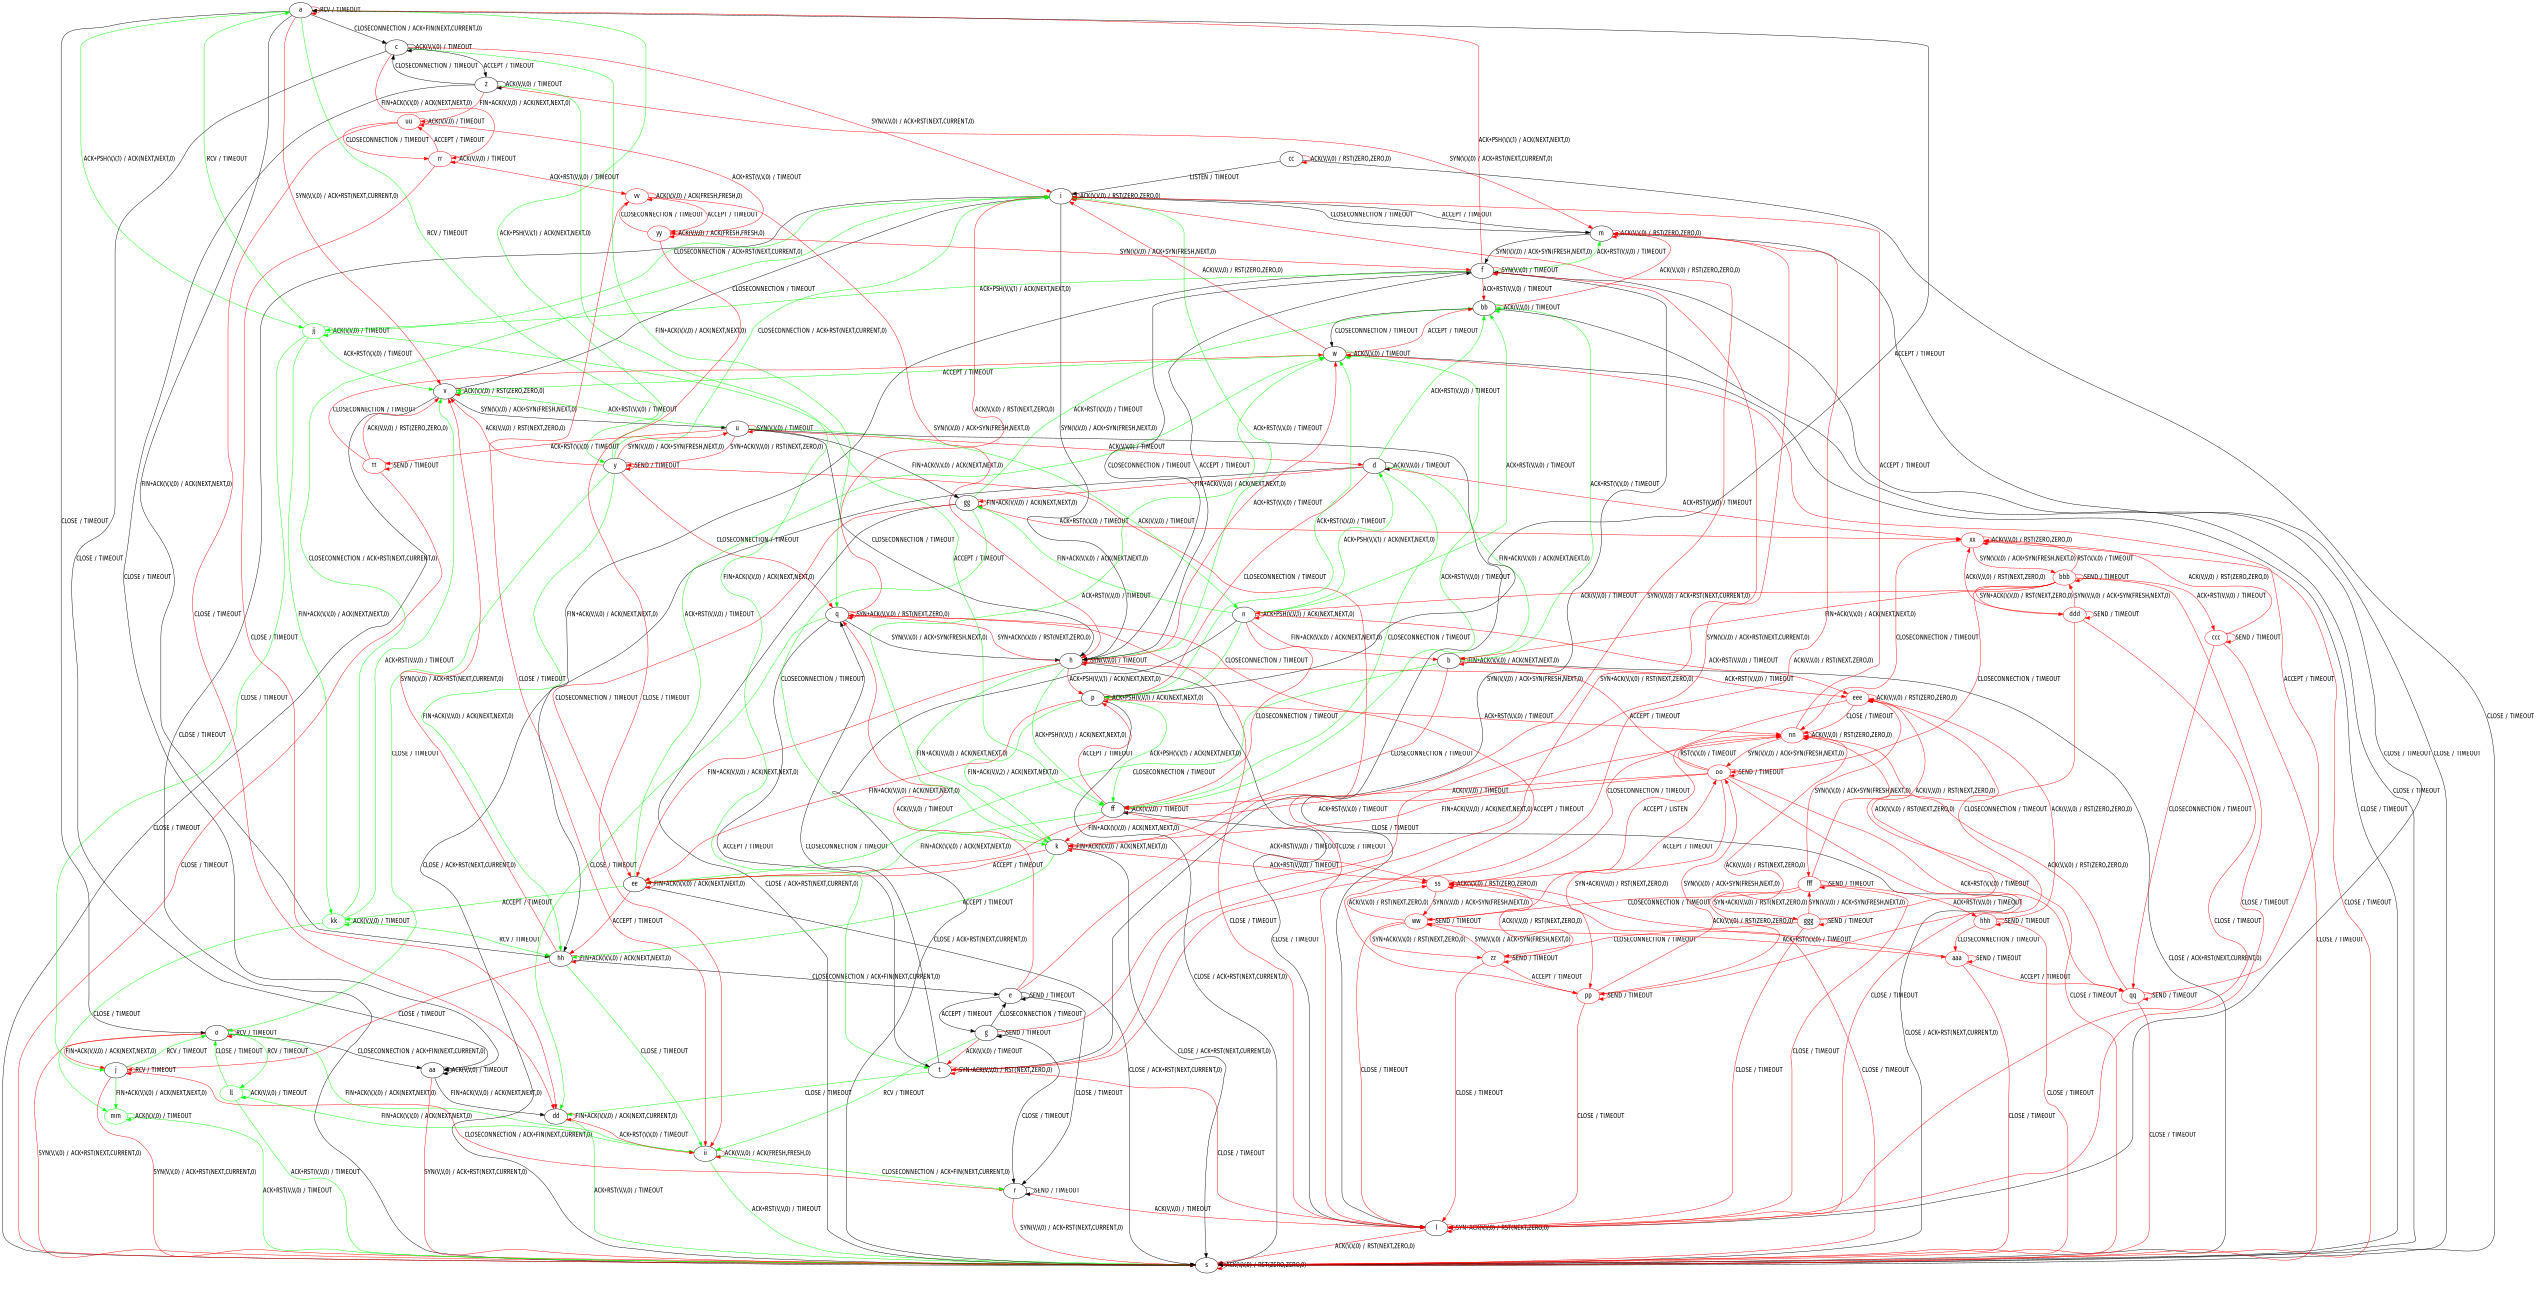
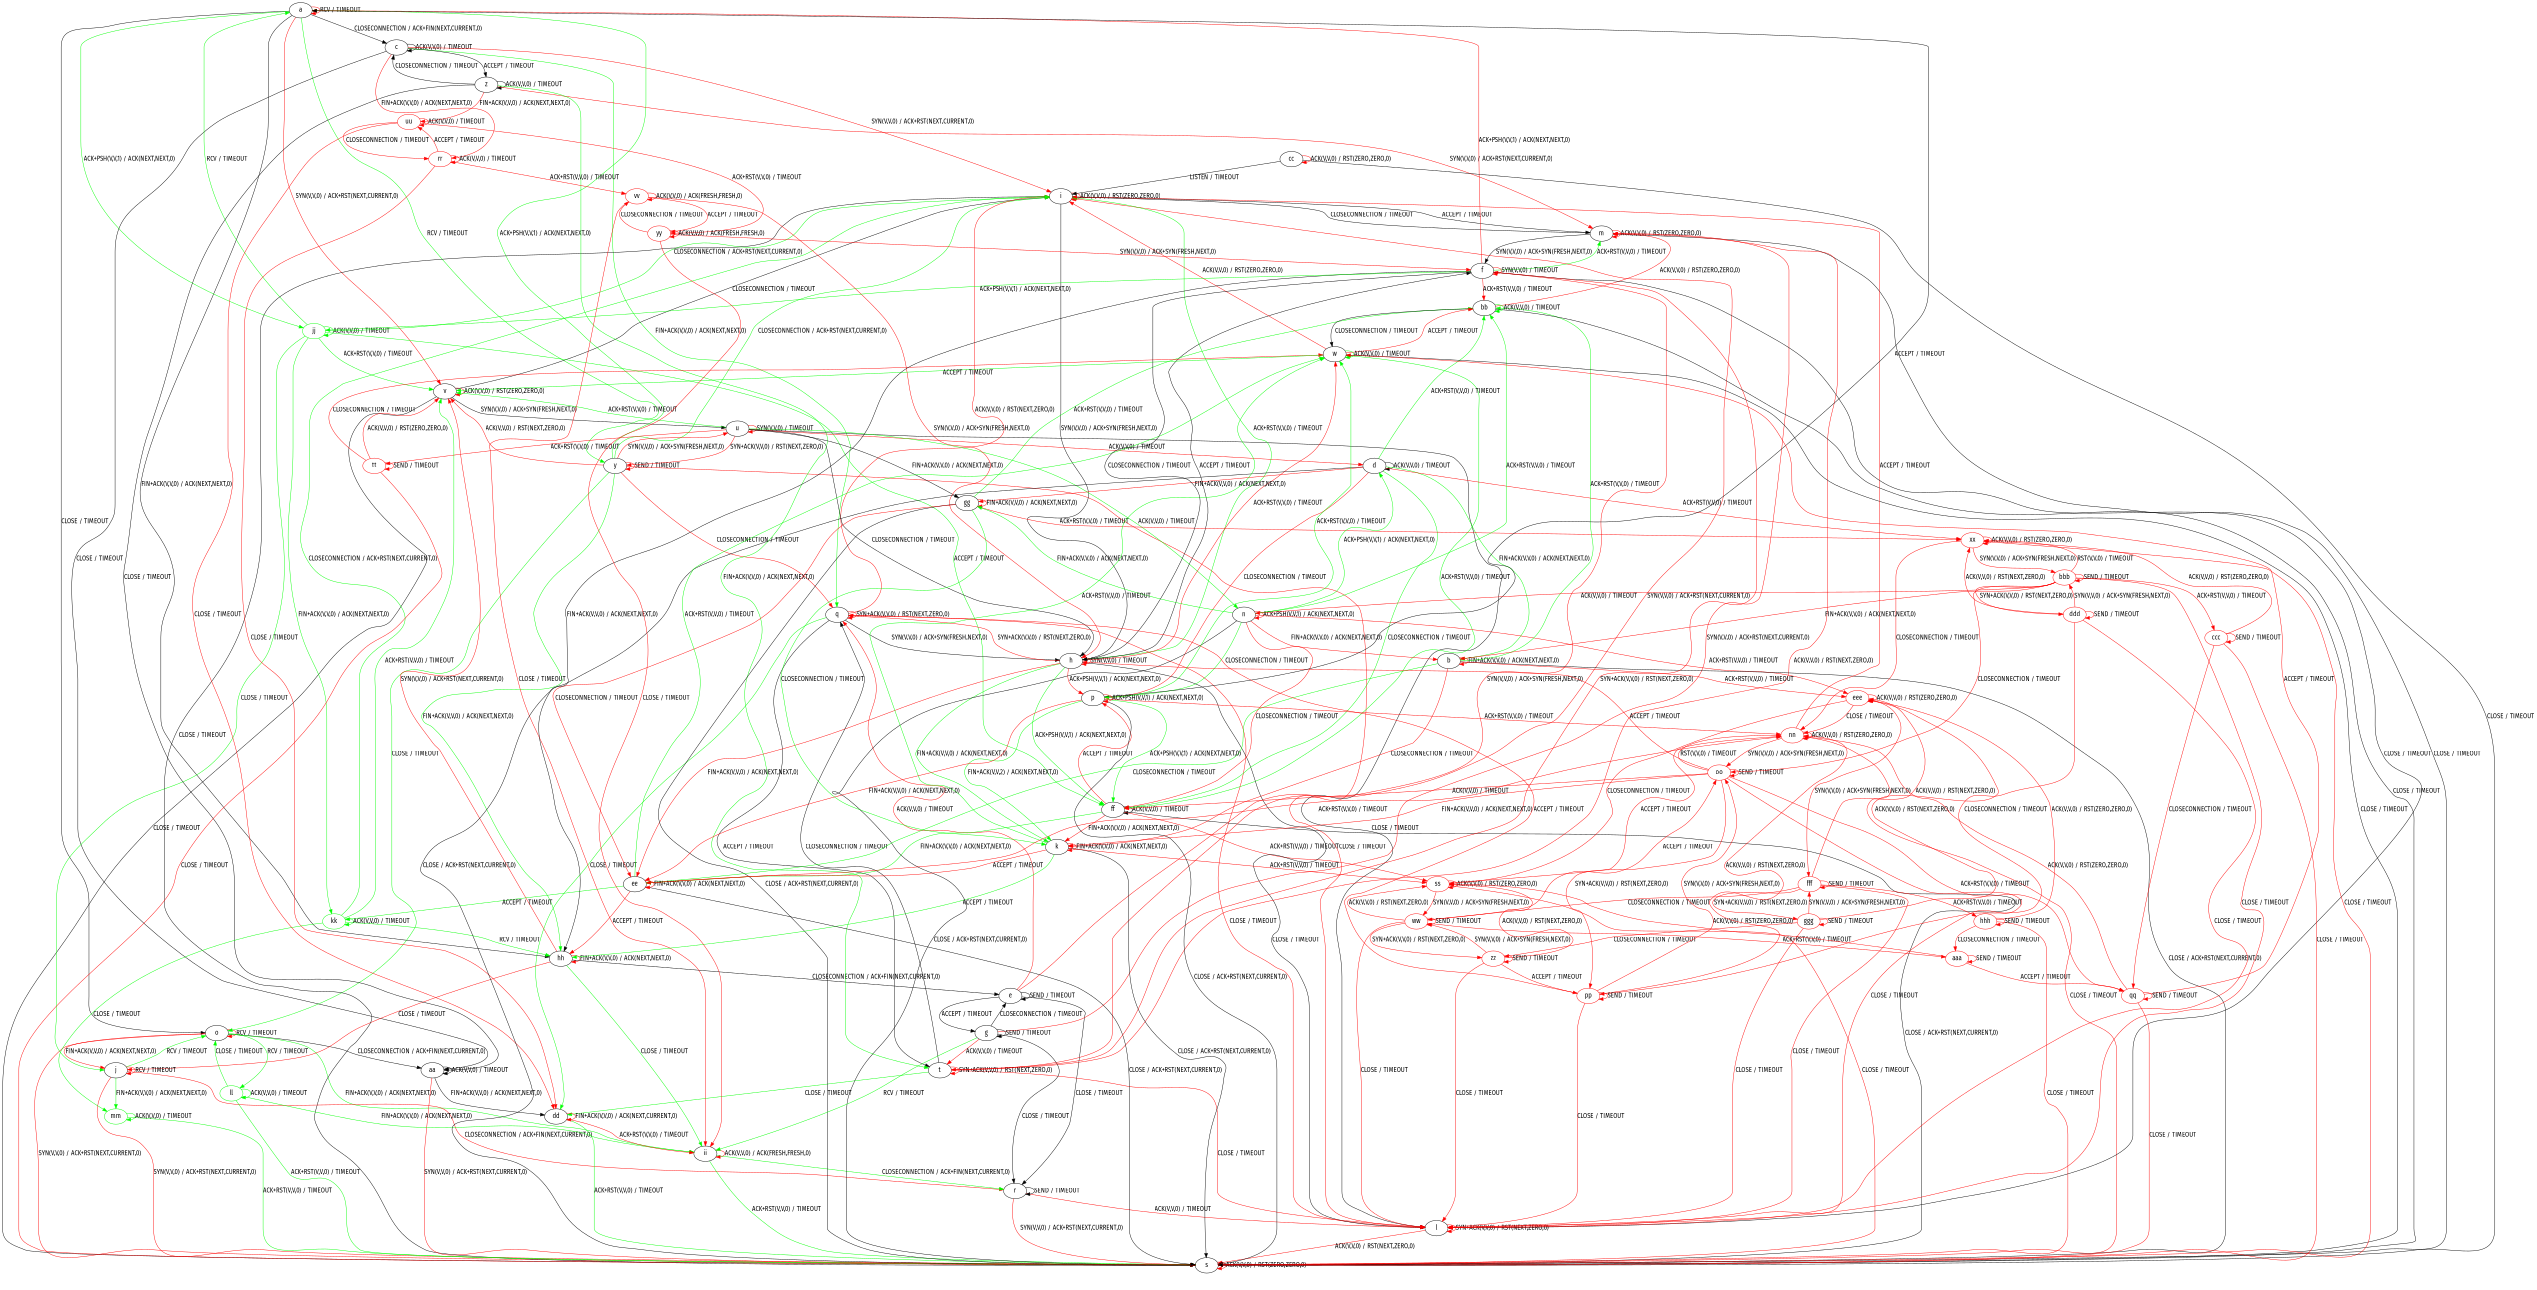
edge "t" -> "f": color black -> red
edge "ss" -> "nn": label "ACCEPT / LISTEN" -> "ACCEPT / TIMEOUT"
edge "aaa" -> "s": removed, label "CLOSE / TIMEOUT"
